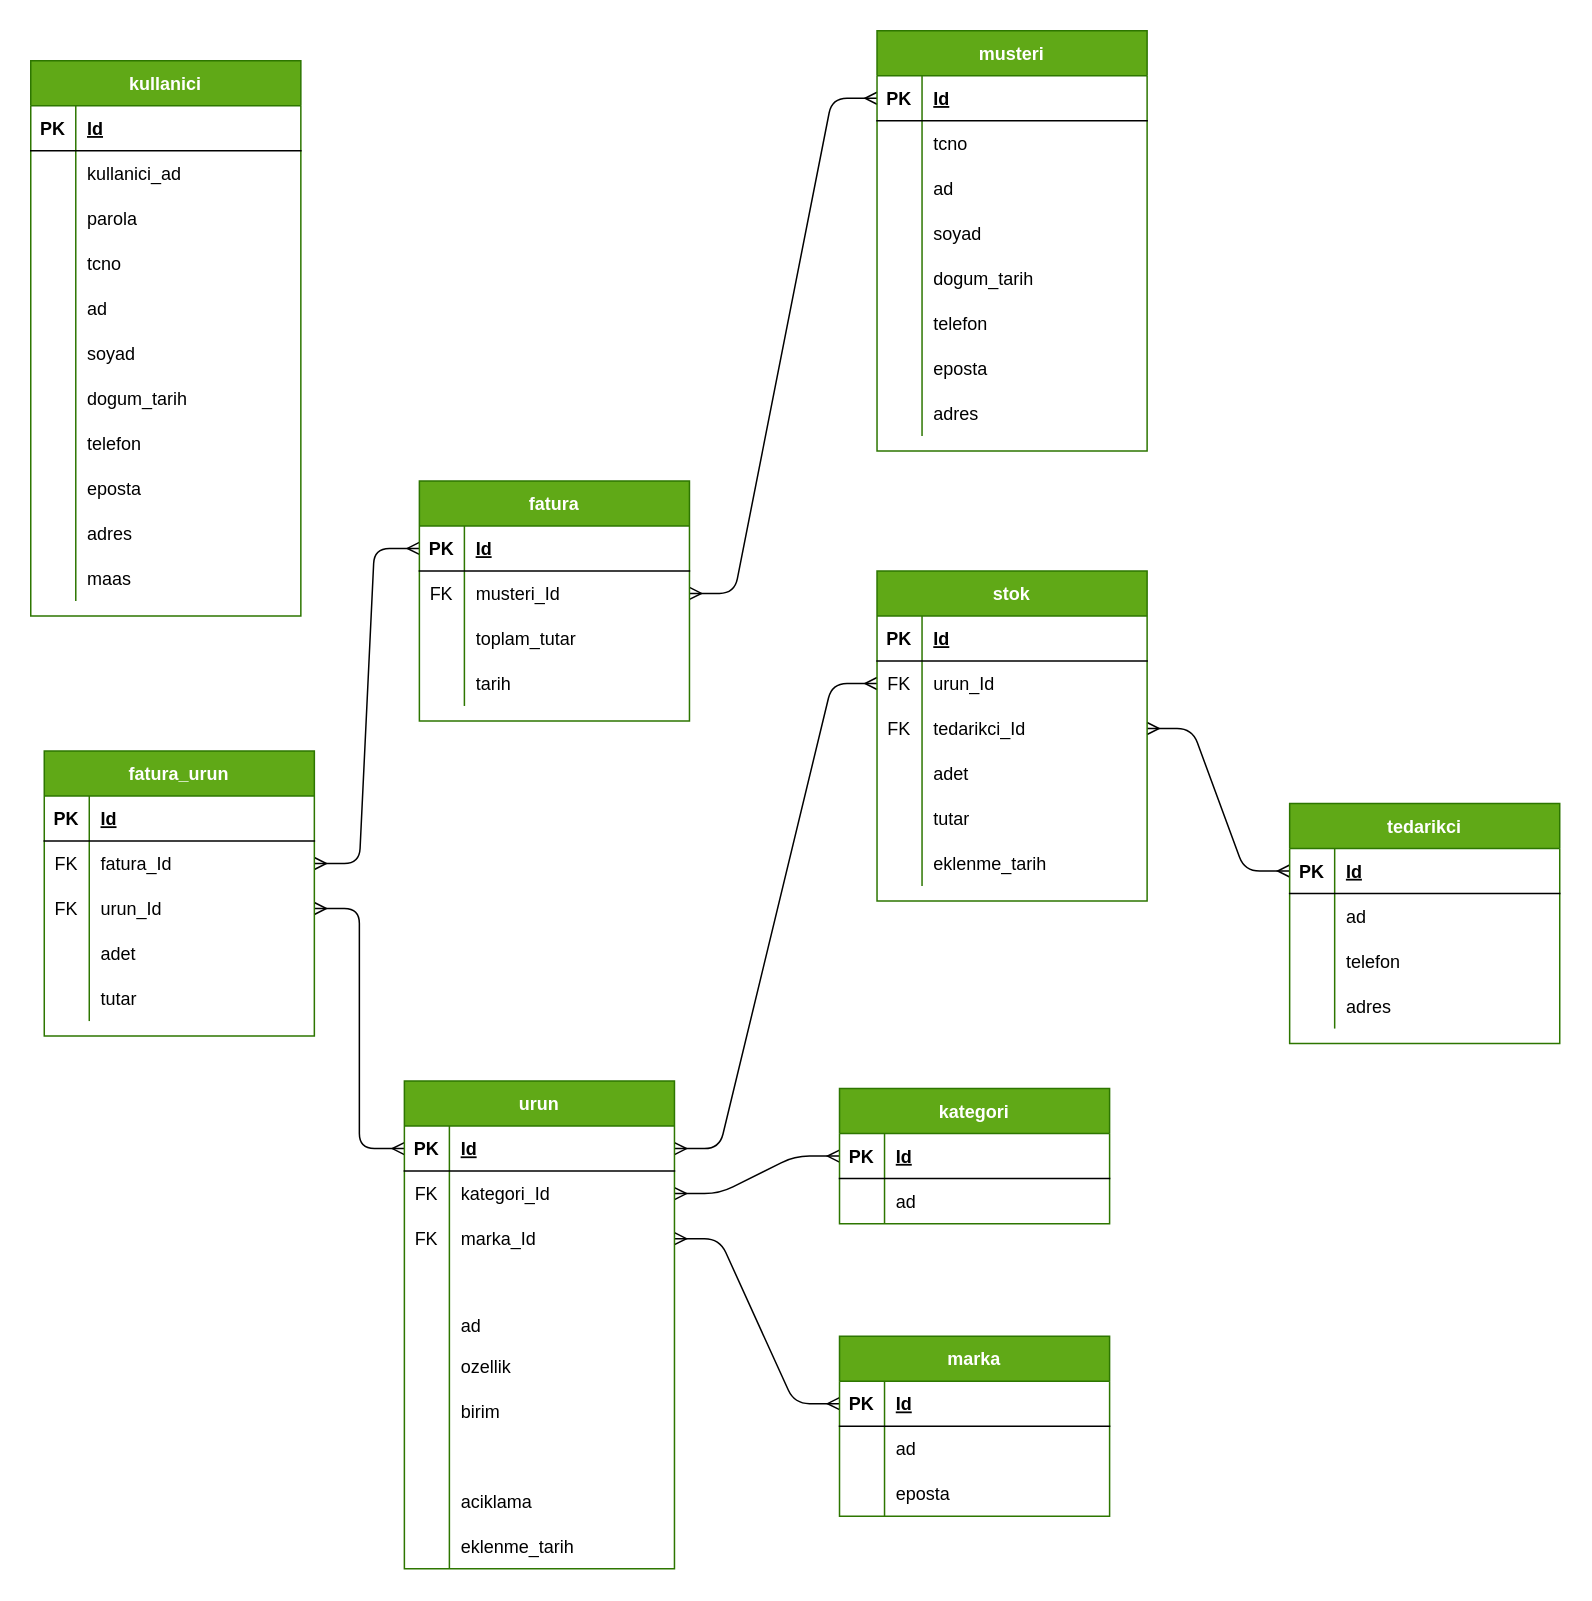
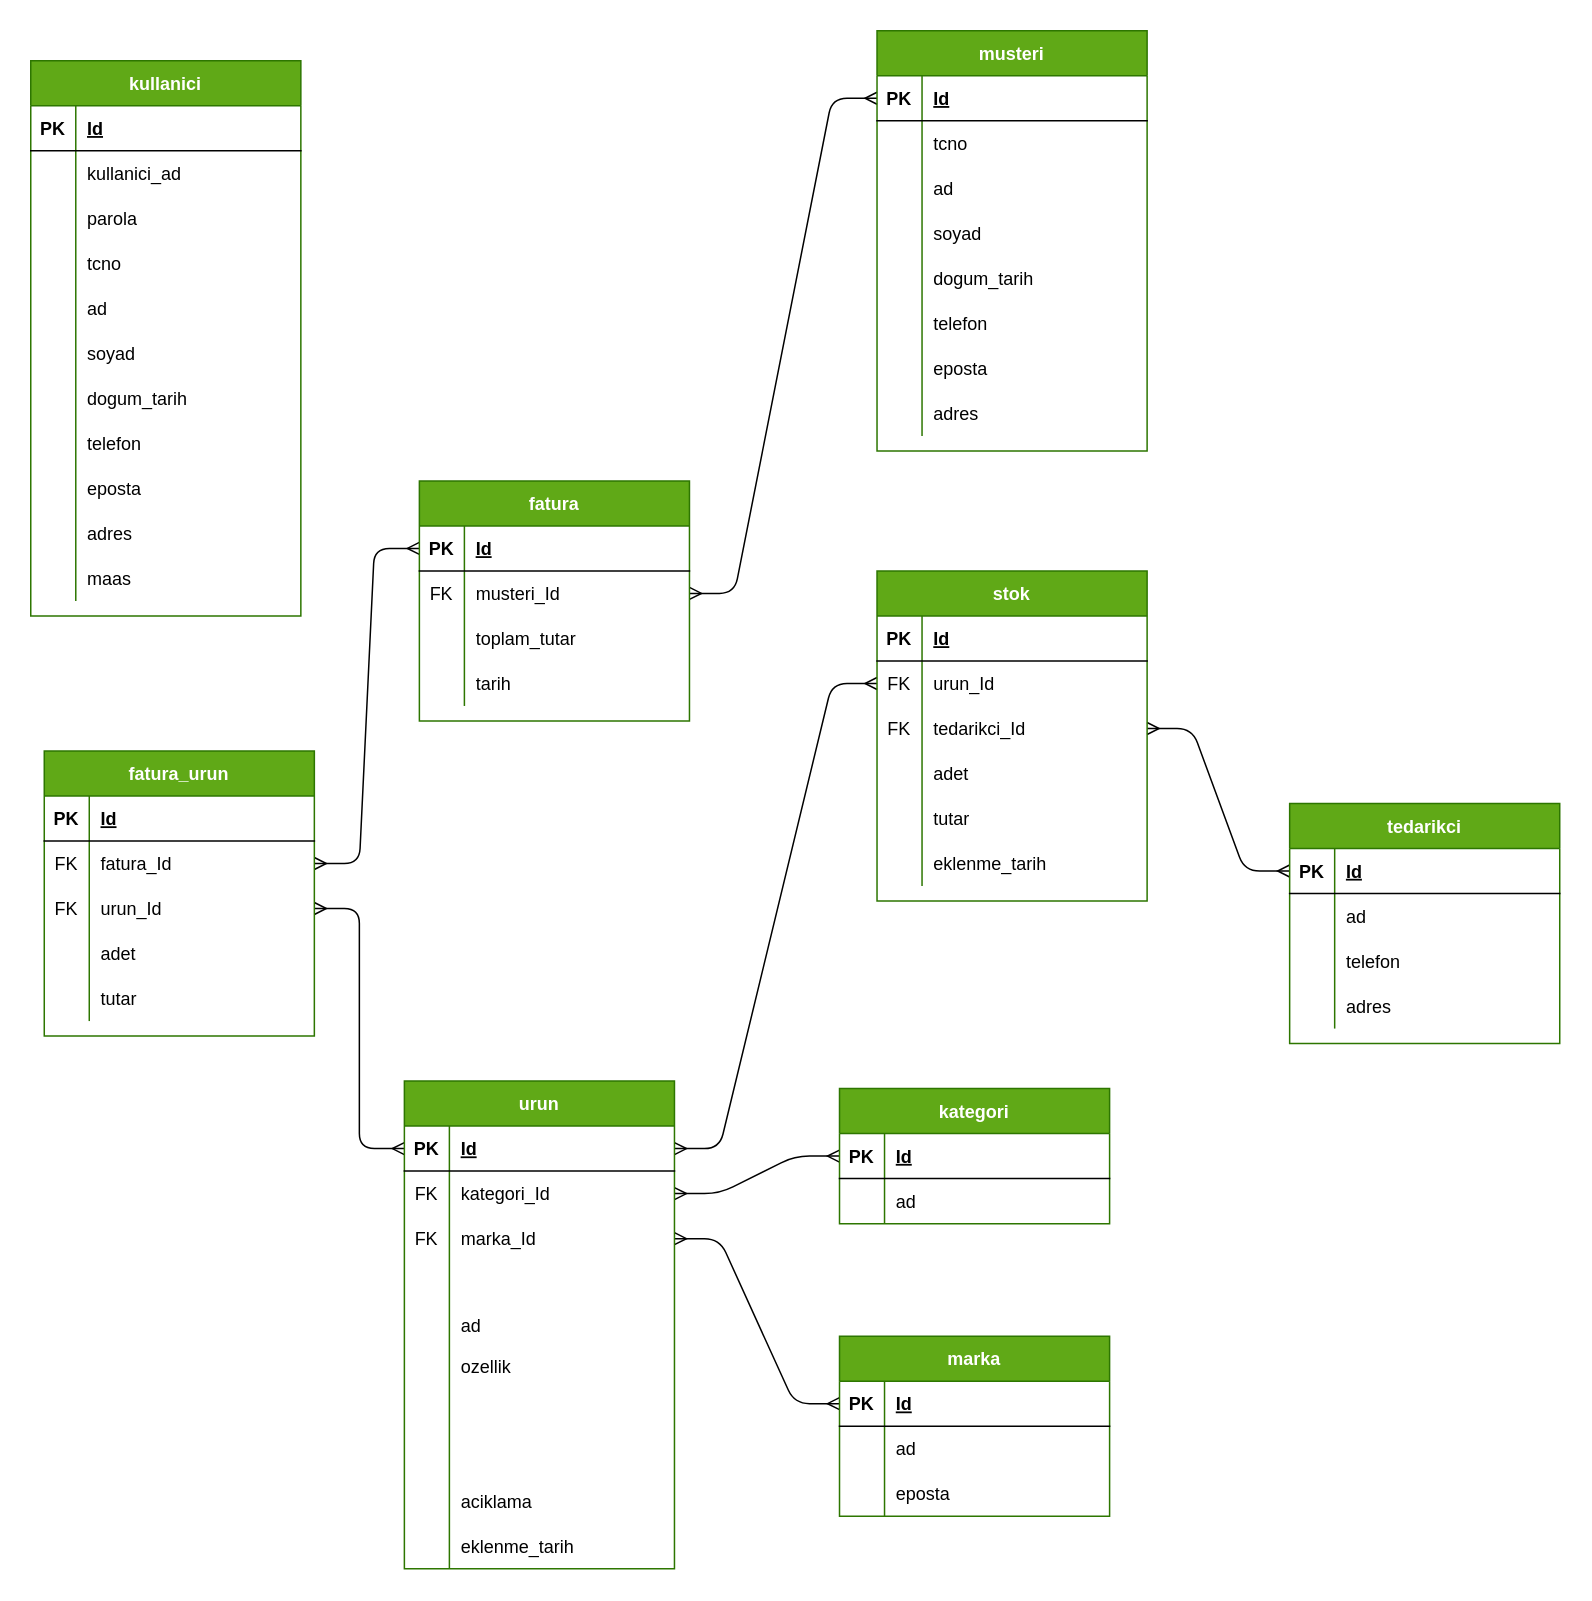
node "birim": removed
